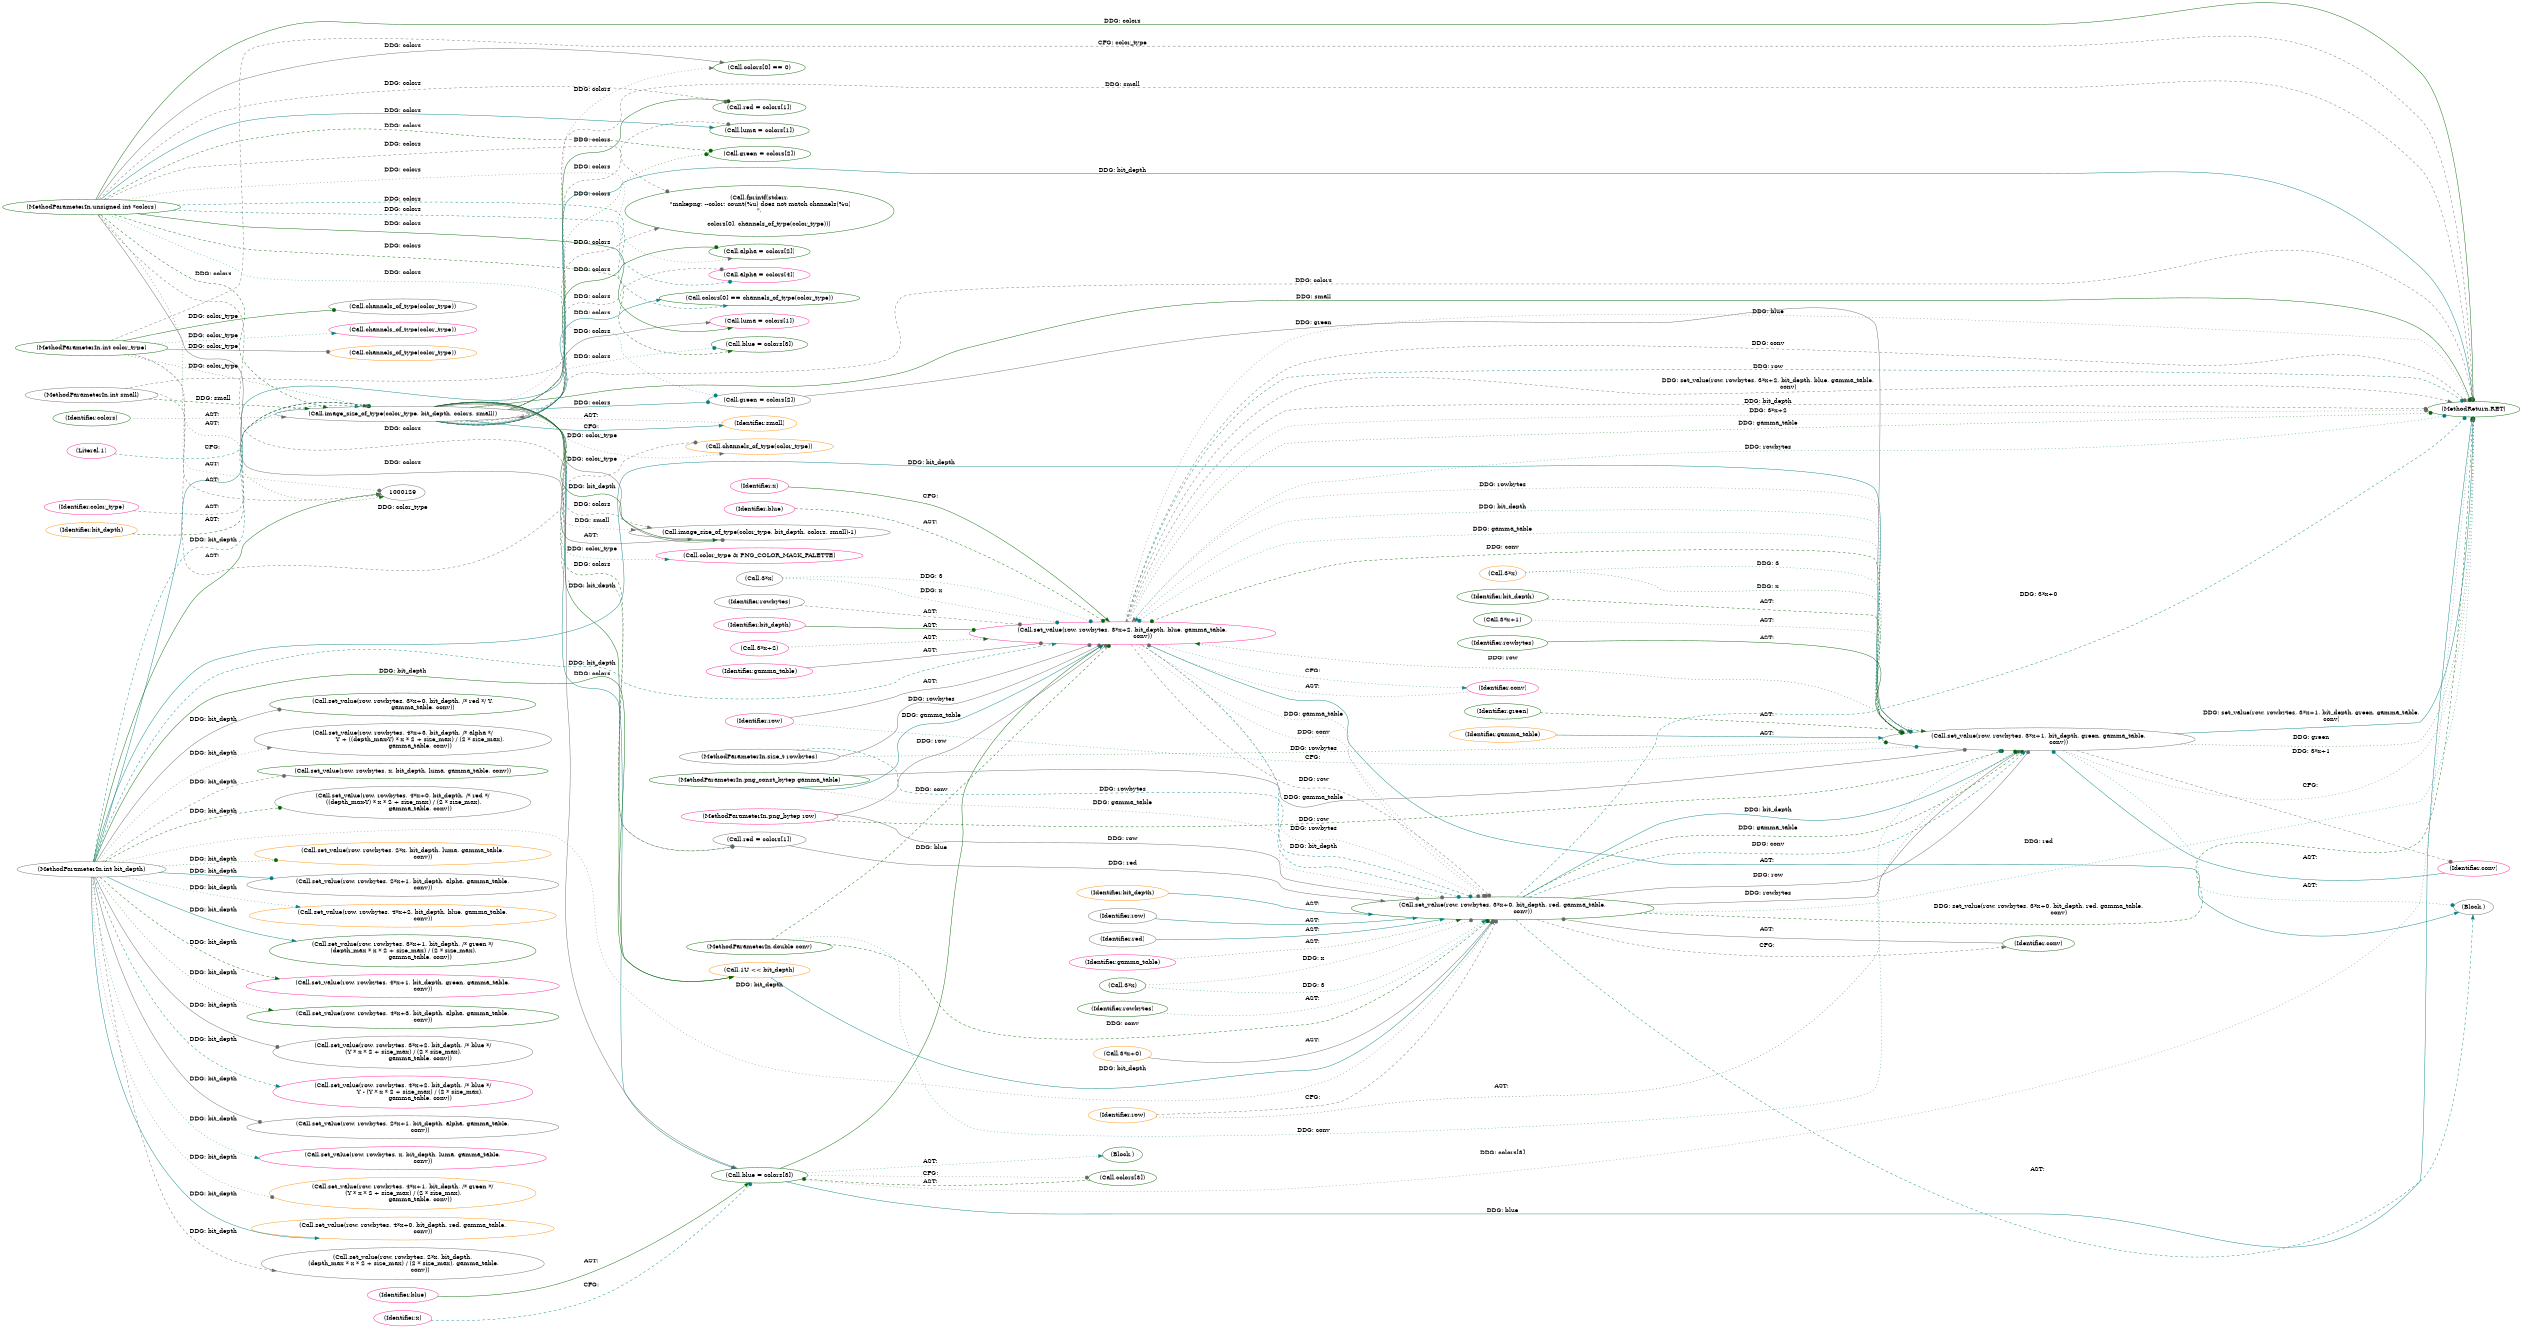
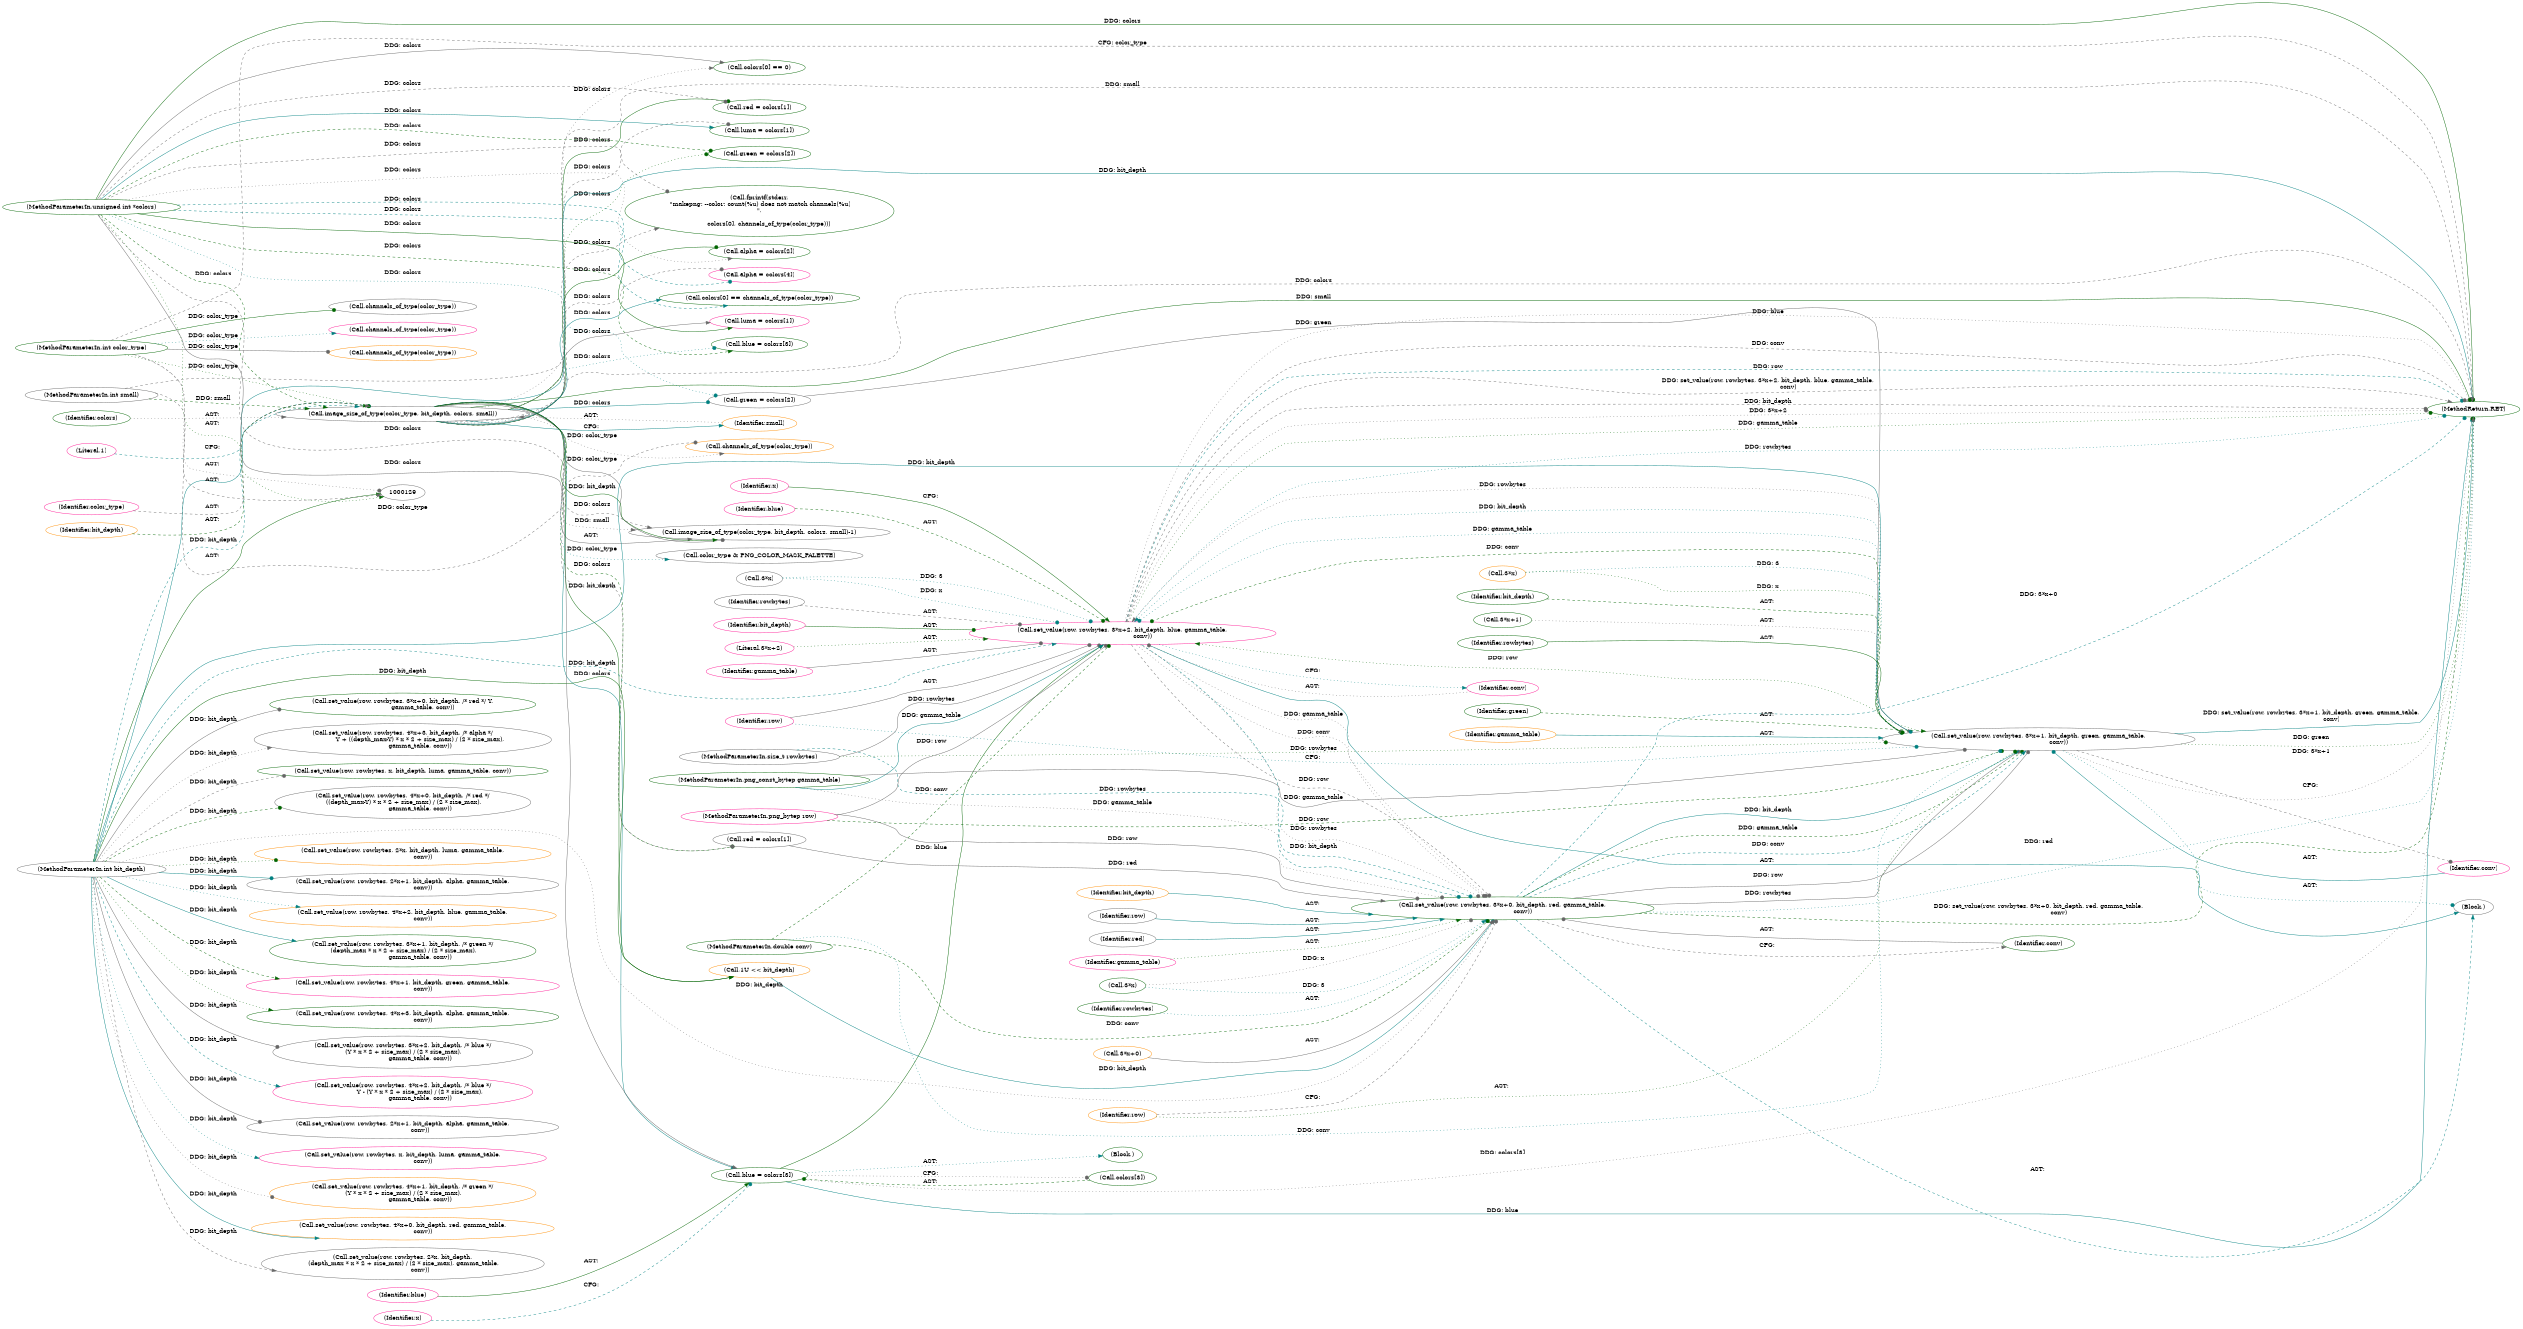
node "(Call,color_type & PNG_COLOR_MASK_PALETTE)": color deeppink -> gray40
node "(Call,3*x+2)": label "(Call,3*x+2)" -> "(Literal,3*x+2)"
